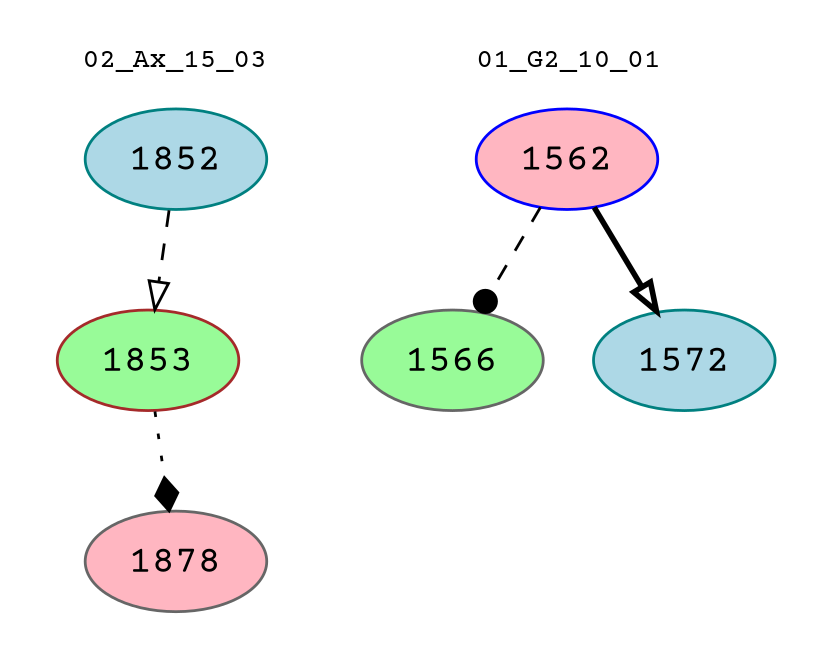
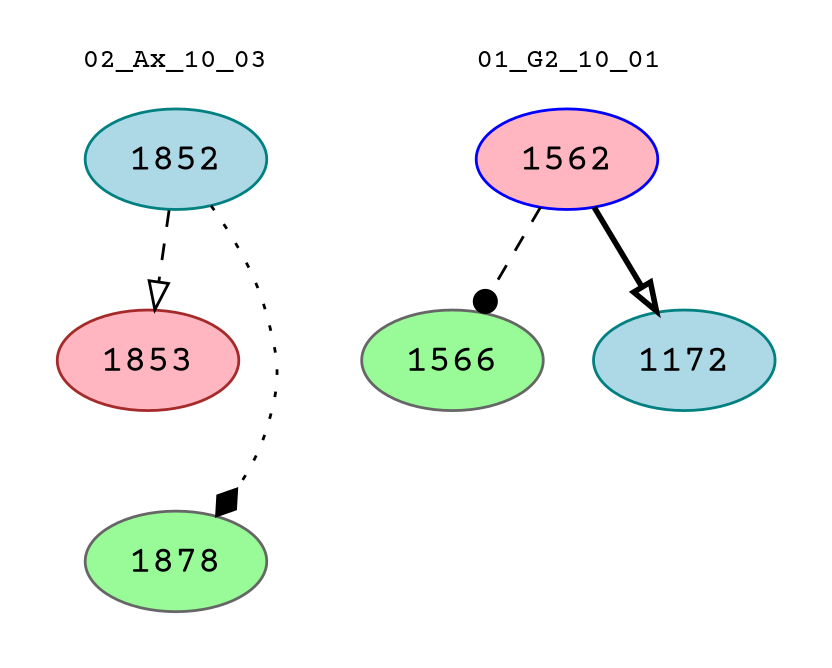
cluster "02_Ax_15_03": label "02_Ax_15_03" -> "02_Ax_10_03"
node "1853": fillcolor palegreen -> lightpink
node "1572": label "1572" -> "1172"
edge "1853" -> "1878": now "1852" -> "1878"
node "1878": fillcolor lightpink -> palegreen
